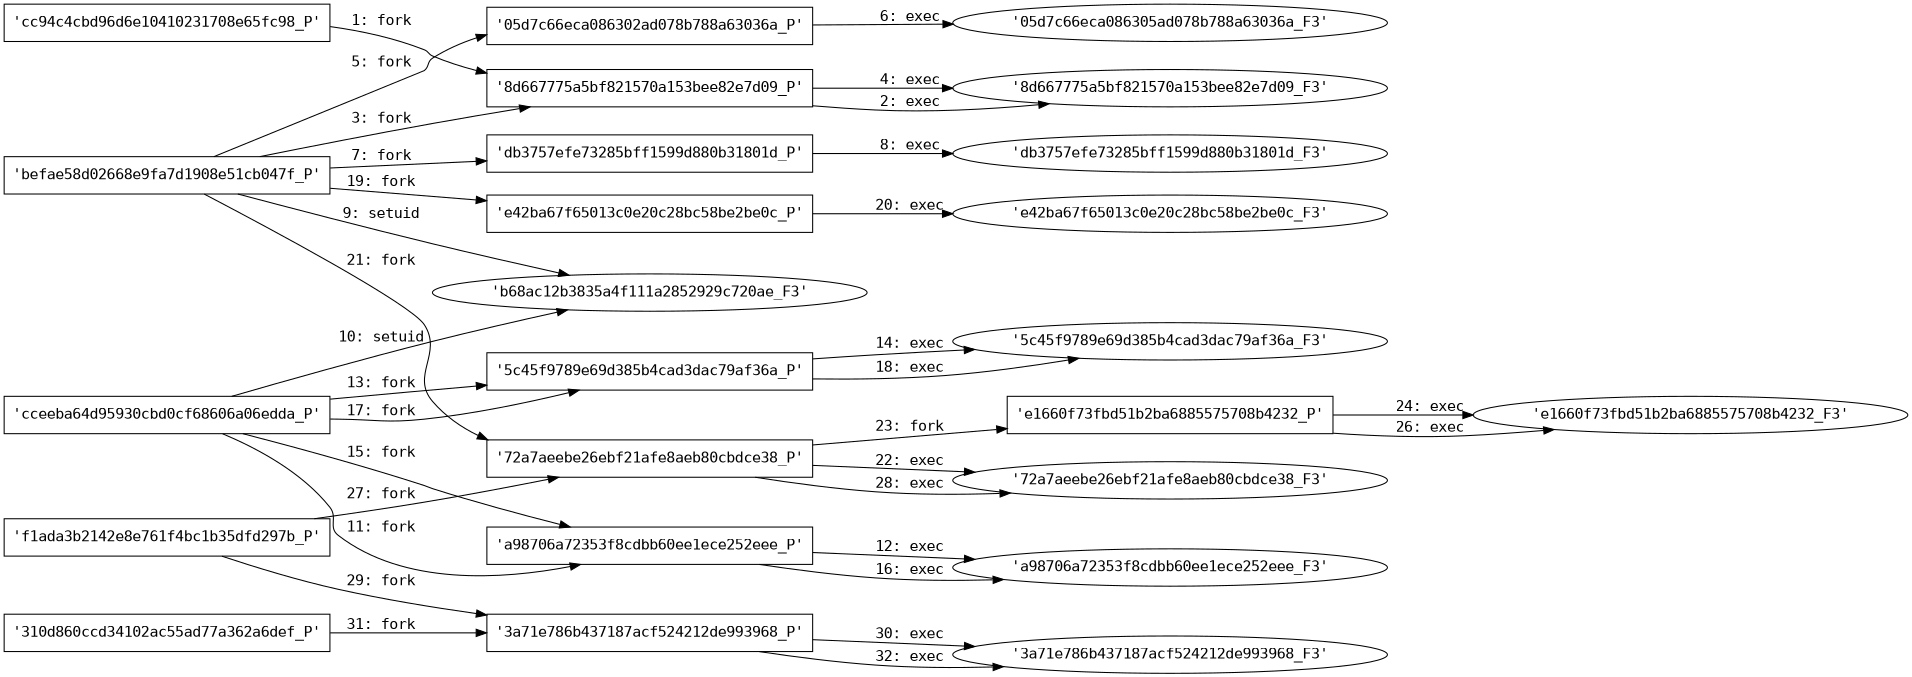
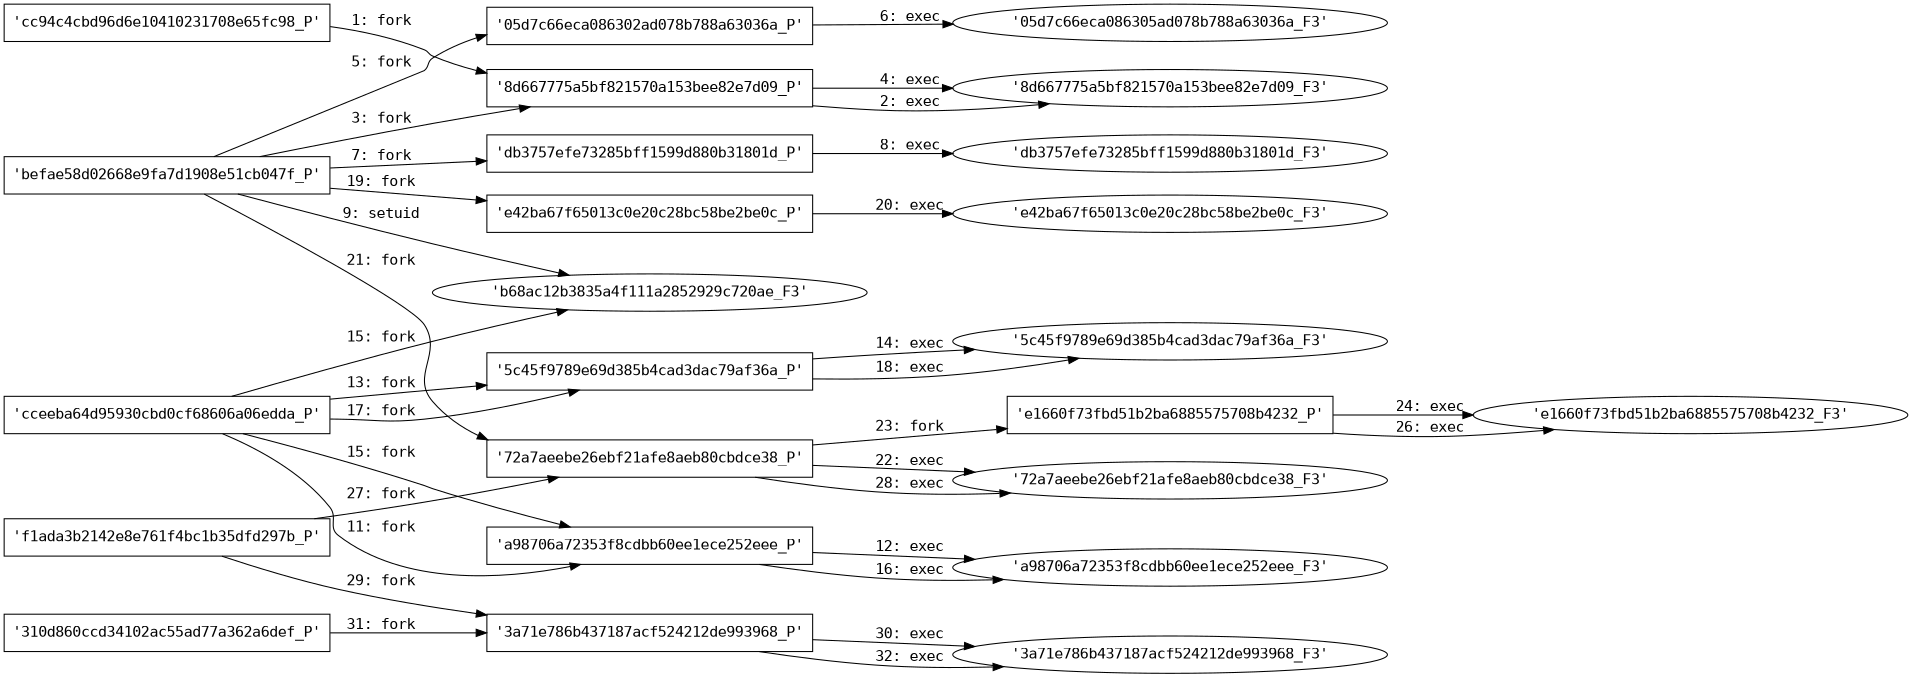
edge "'cceeba64d95930cbd0cf68606a06edda_P'" -> "'b68ac12b3835a4f111a2852929c720ae_F3'": label "10: setuid" -> "15: fork"
